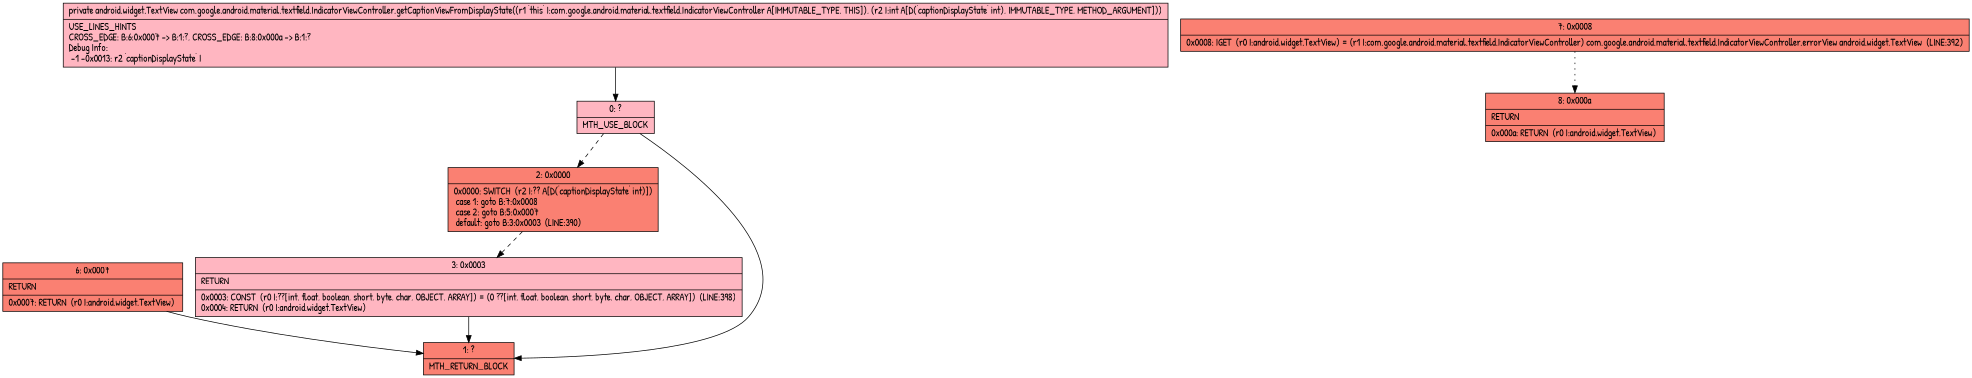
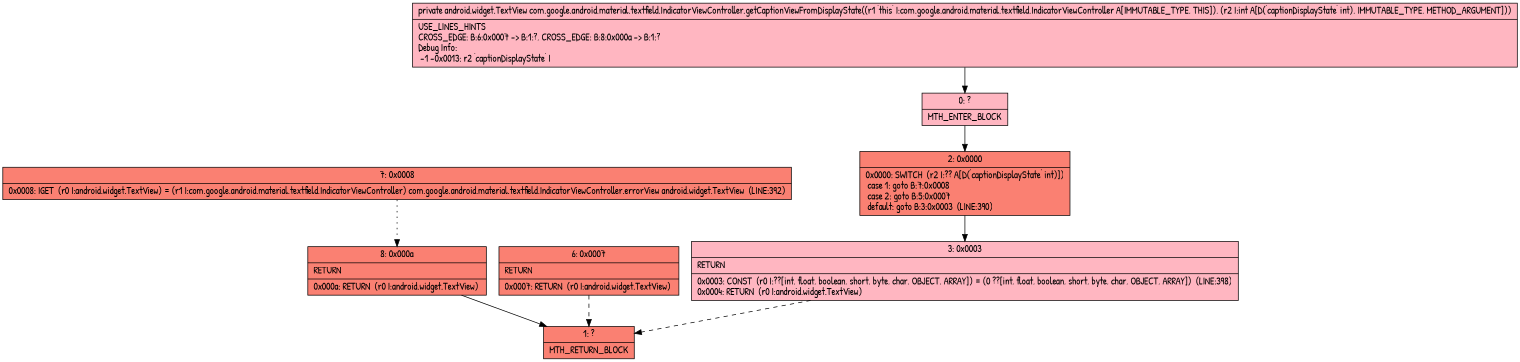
node "0: ?": text "MTH_USE_BLOCK" -> "MTH_ENTER_BLOCK"
edge "0: ?" -> "2: 0x0000": style dashed -> solid
edge "2: 0x0000" -> "3: 0x0003": style dashed -> solid
edge "0: ?" -> "1: ?": now "8: 0x000a" -> "1: ?"
edge "3: 0x0003" -> "1: ?": style solid -> dashed
edge "6: 0x0007" -> "1: ?": style solid -> dashed
